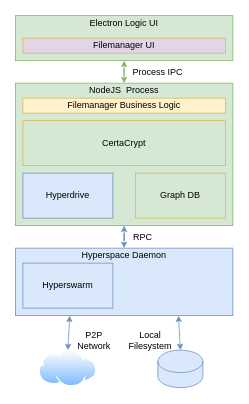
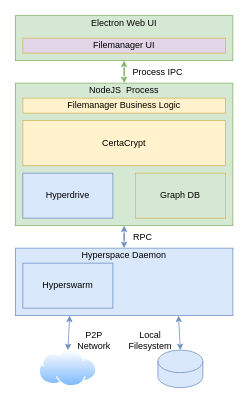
node "Electron Logic UI": label "Electron Logic UI" -> "Electron Web UI"
node "CertaCrypt": fillcolor #d5e8d4 -> #fff2cc
